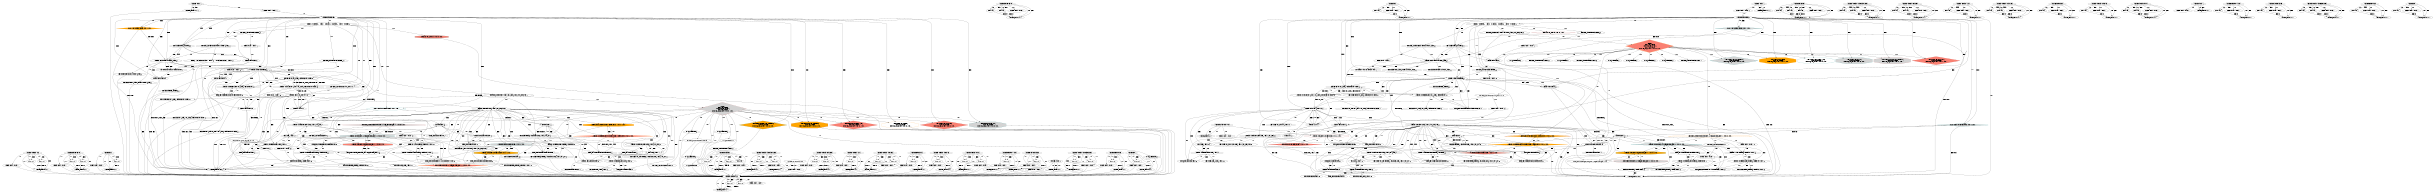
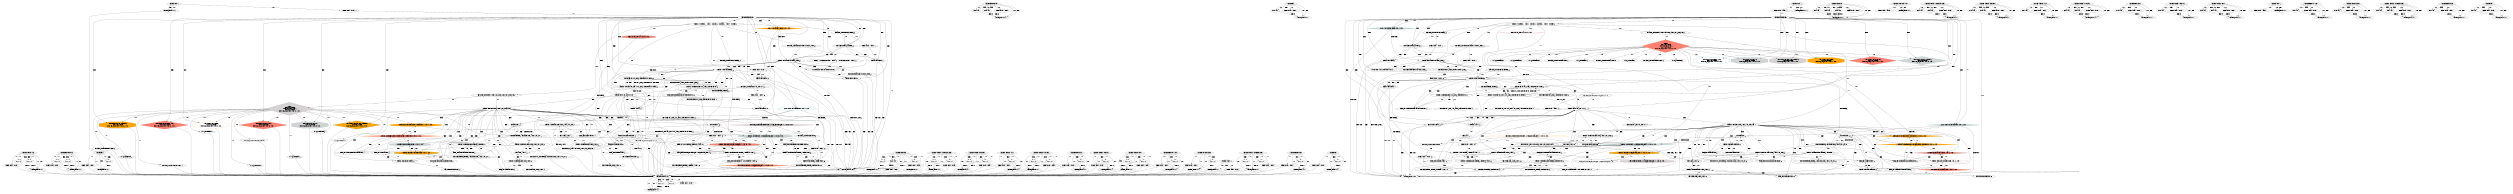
edge "(METHOD,ShowOverflowMenu)" -> "<(<operator>.fieldAccess,Shell::GetInstance)<SUB>24</SUB>>": now "<(Shell.GetInstance,Shell::GetInstance())<SUB>24</SUB>>" -> "<(<operator>.fieldAccess,Shell::GetInstance)<SUB>24</SUB>>"
node "(METHOD,ShowOverflowBubble)": removed
